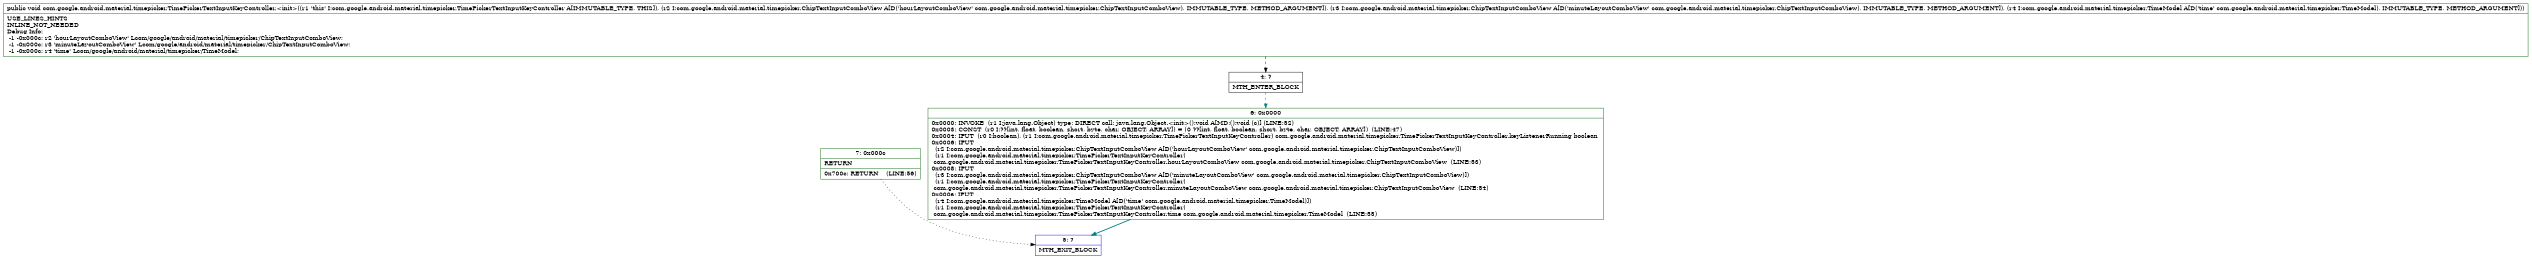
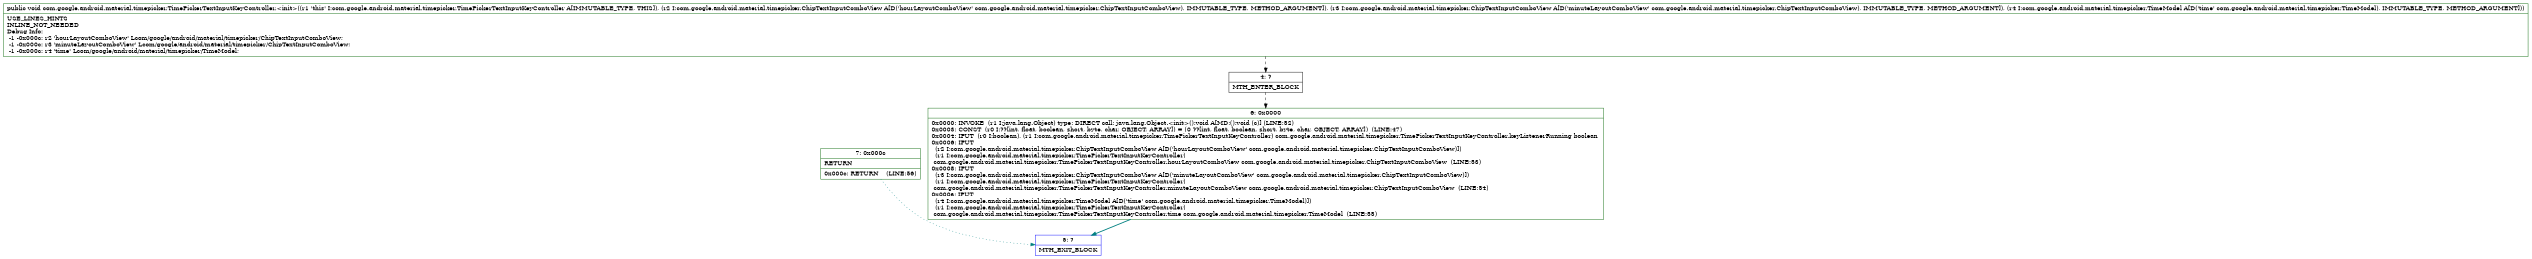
edge "4: ?" -> "6: 0x0000": color teal -> black
node "7: 0x000c": text "0x700c: RETURN    (LINE:56)" -> "0x000c: RETURN    (LINE:56)"
edge "7: 0x000c" -> "5: ?": color black -> teal
